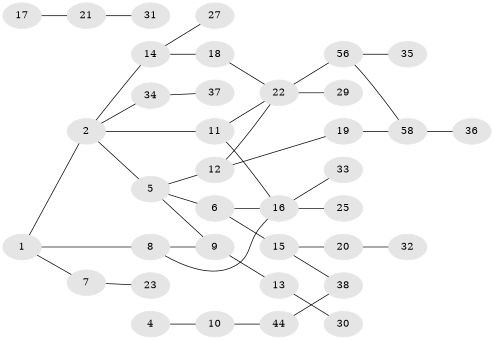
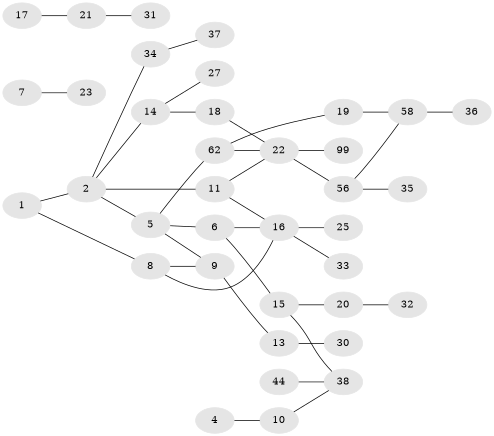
node "29": label "29" -> "99"
node "12": label "12" -> "62"
edge "1" -- "7": removed
edge "10" -- "44": now "10" -- "38"
